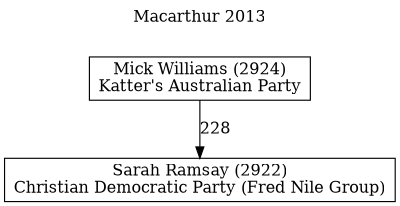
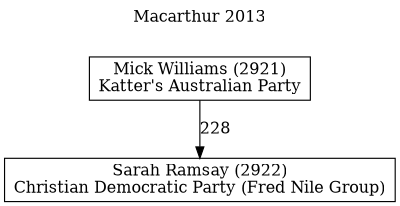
node "Mick Williams (2924) Katter's Australian Party": label "Mick Williams (2924) Katter's Australian Party" -> "Mick Williams (2921) Katter's Australian Party"
